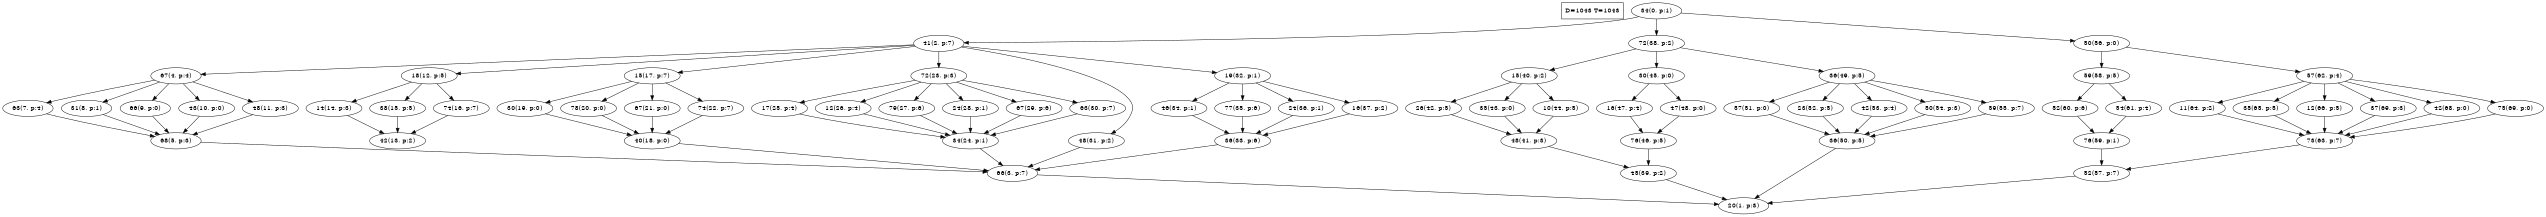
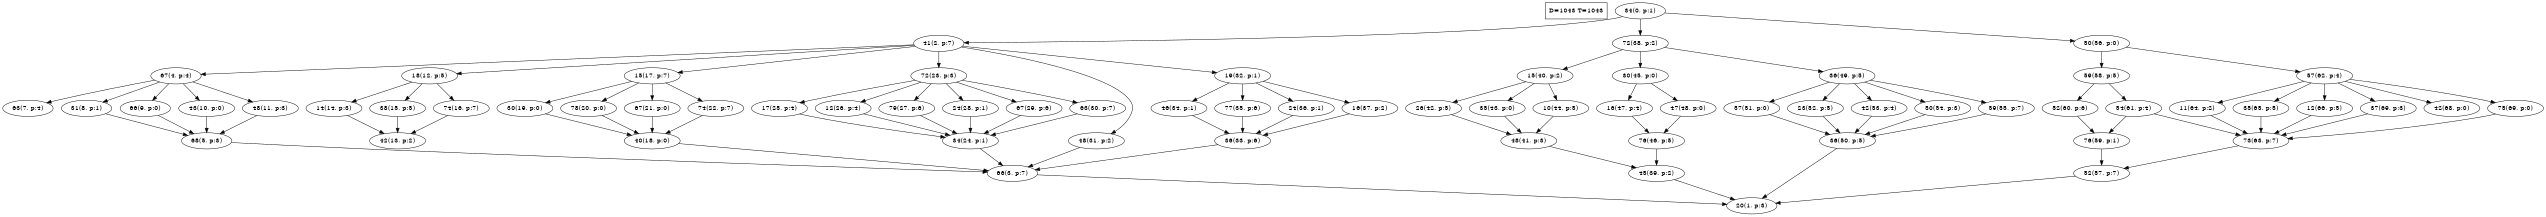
edge "42(68, p:0)" -> "73(63, p:7)": now "54(61, p:4)" -> "73(63, p:7)"
edge "63(7, p:4)" -> "68(5, p:3)": removed
